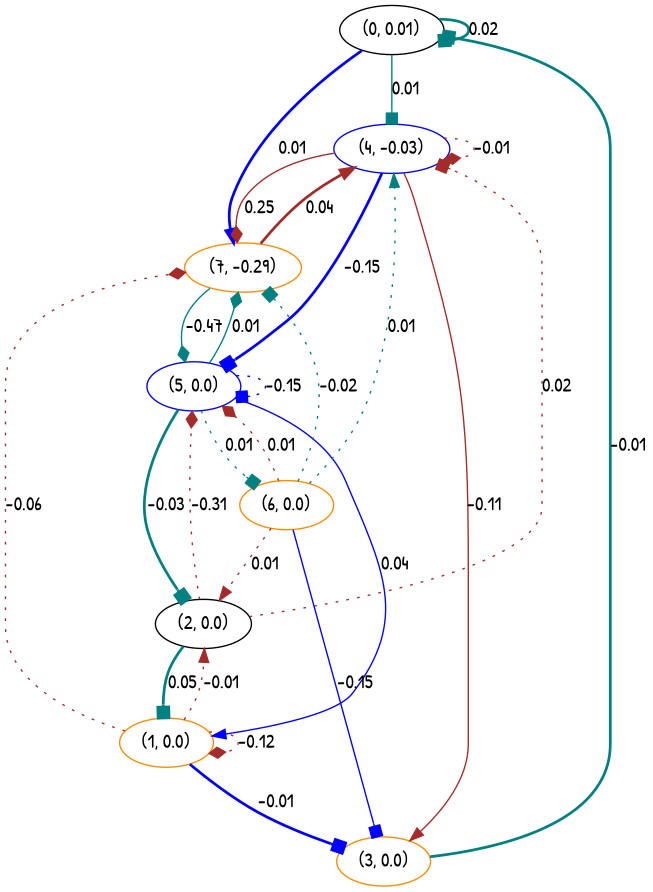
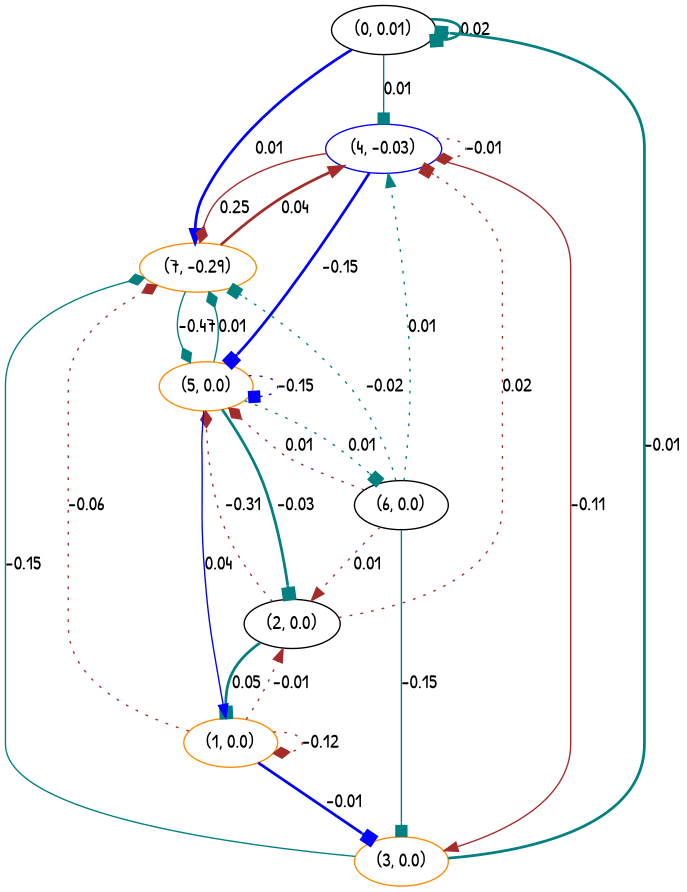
node "(5, 0.0)": color blue -> darkorange
node "(6, 0.0)": color darkorange -> black
edge "(3, 0.0)" -> "(7, -0.29)": added, label "-0.15"
edge "(6, 0.0)" -> "(3, 0.0)": color blue -> teal
